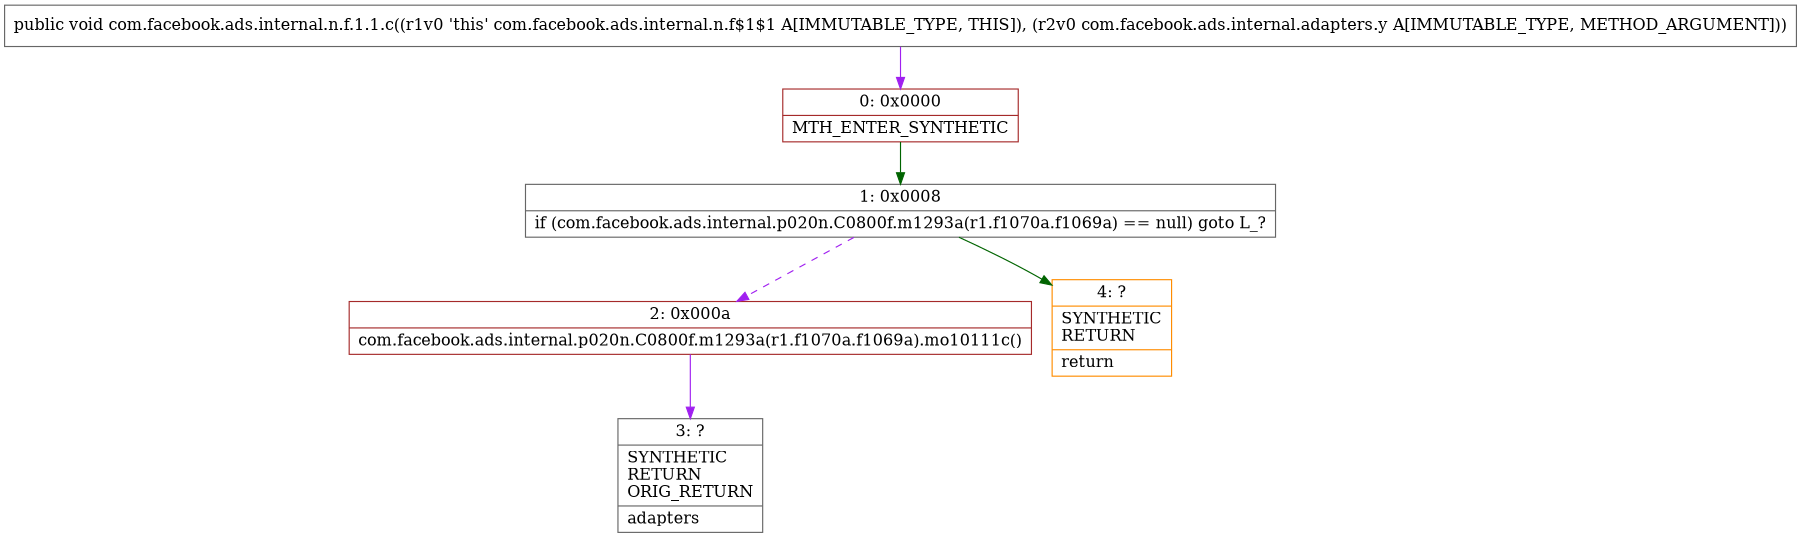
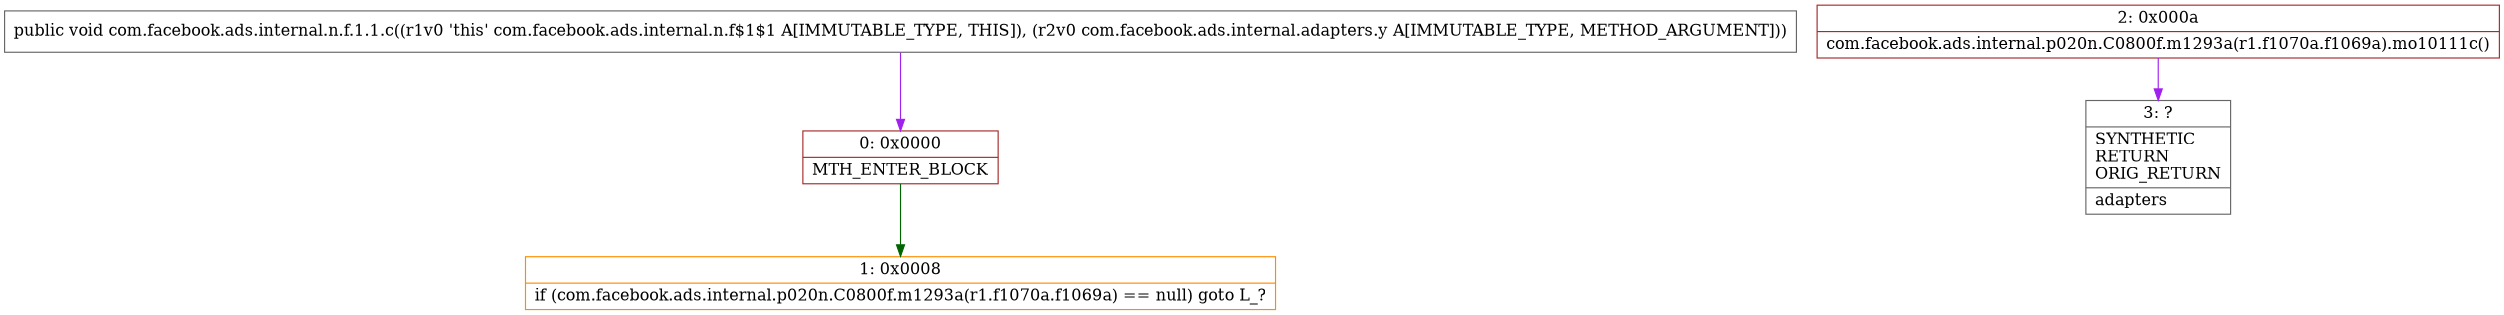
node "0: 0x0000": text "MTH_ENTER_SYNTHETIC" -> "MTH_ENTER_BLOCK"
node "1: 0x0008": color gray40 -> darkorange
edge "1: 0x0008" -> "2: 0x000a": removed
node "4: ?": removed
